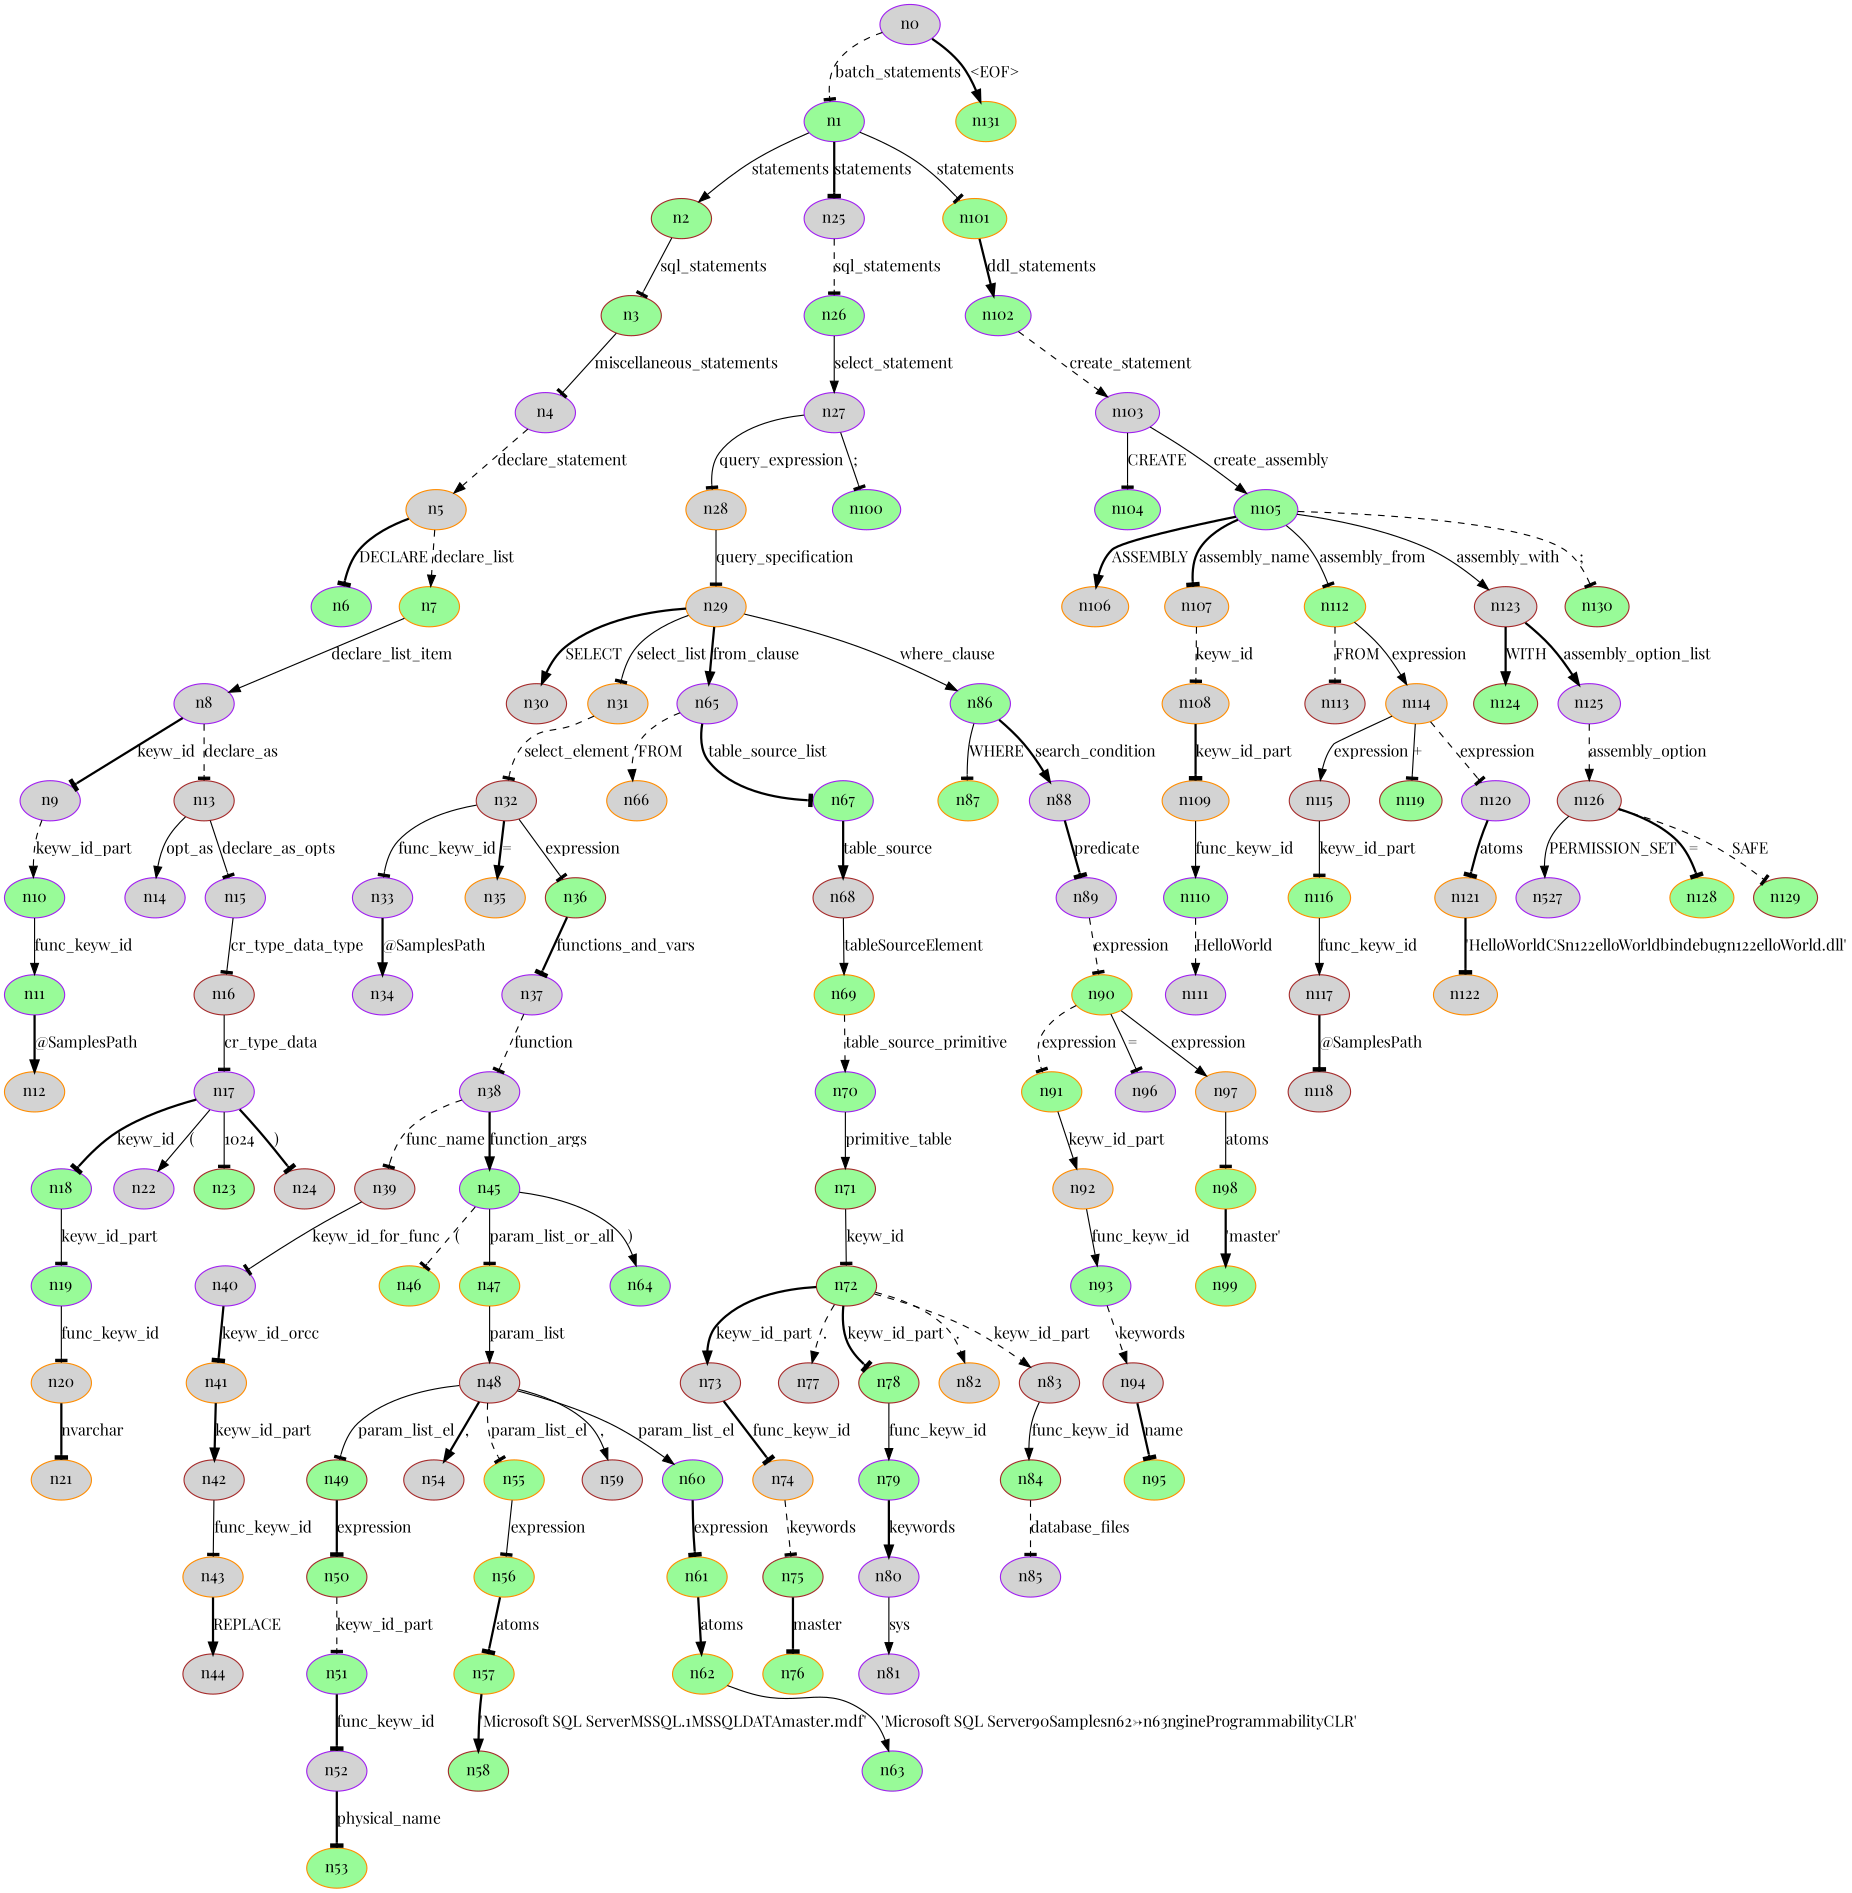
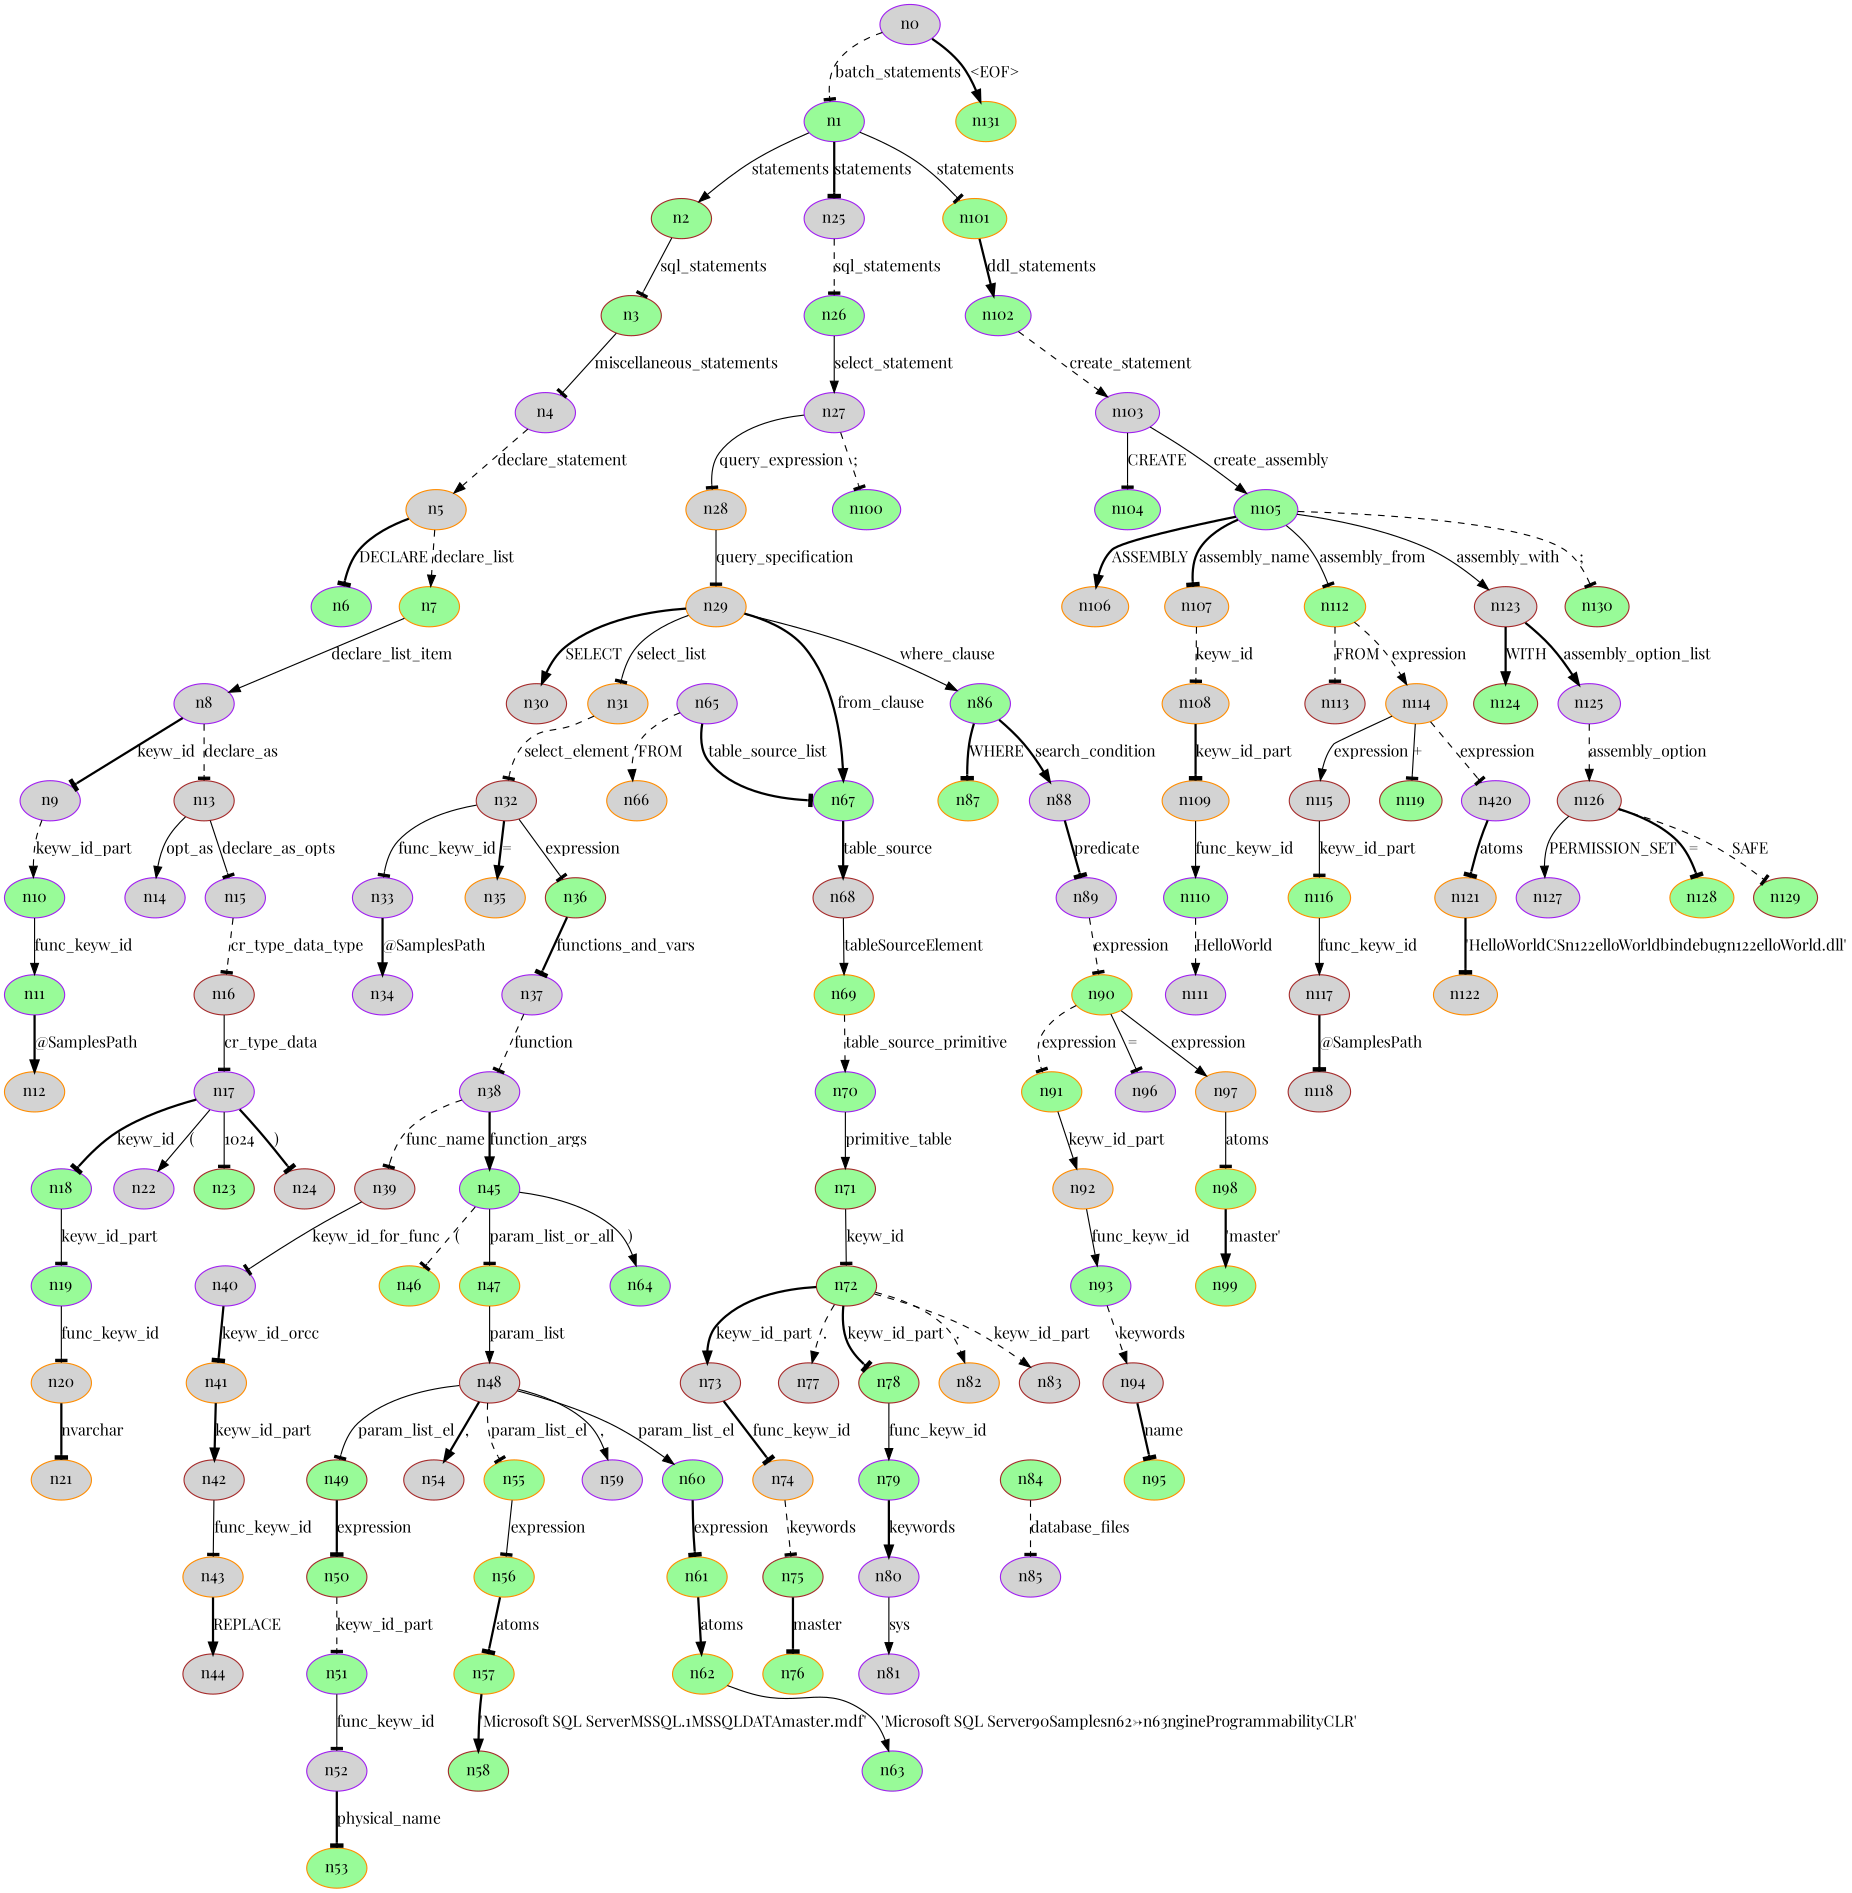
edge "n27" -> "n100": style solid -> dashed
edge "n112" -> "n114": style solid -> dashed
edge "n29" -> "n65": now "n29" -> "n67"
edge "n86" -> "n87": style solid -> bold
node "n120": label "n120" -> "n420"
node "n527": label "n527" -> "n127"
edge "n15" -> "n16": style solid -> dashed
edge "n83" -> "n84": removed, label "func_keyw_id"
node "n59": color brown -> purple
edge "n51" -> "n52": style bold -> solid
